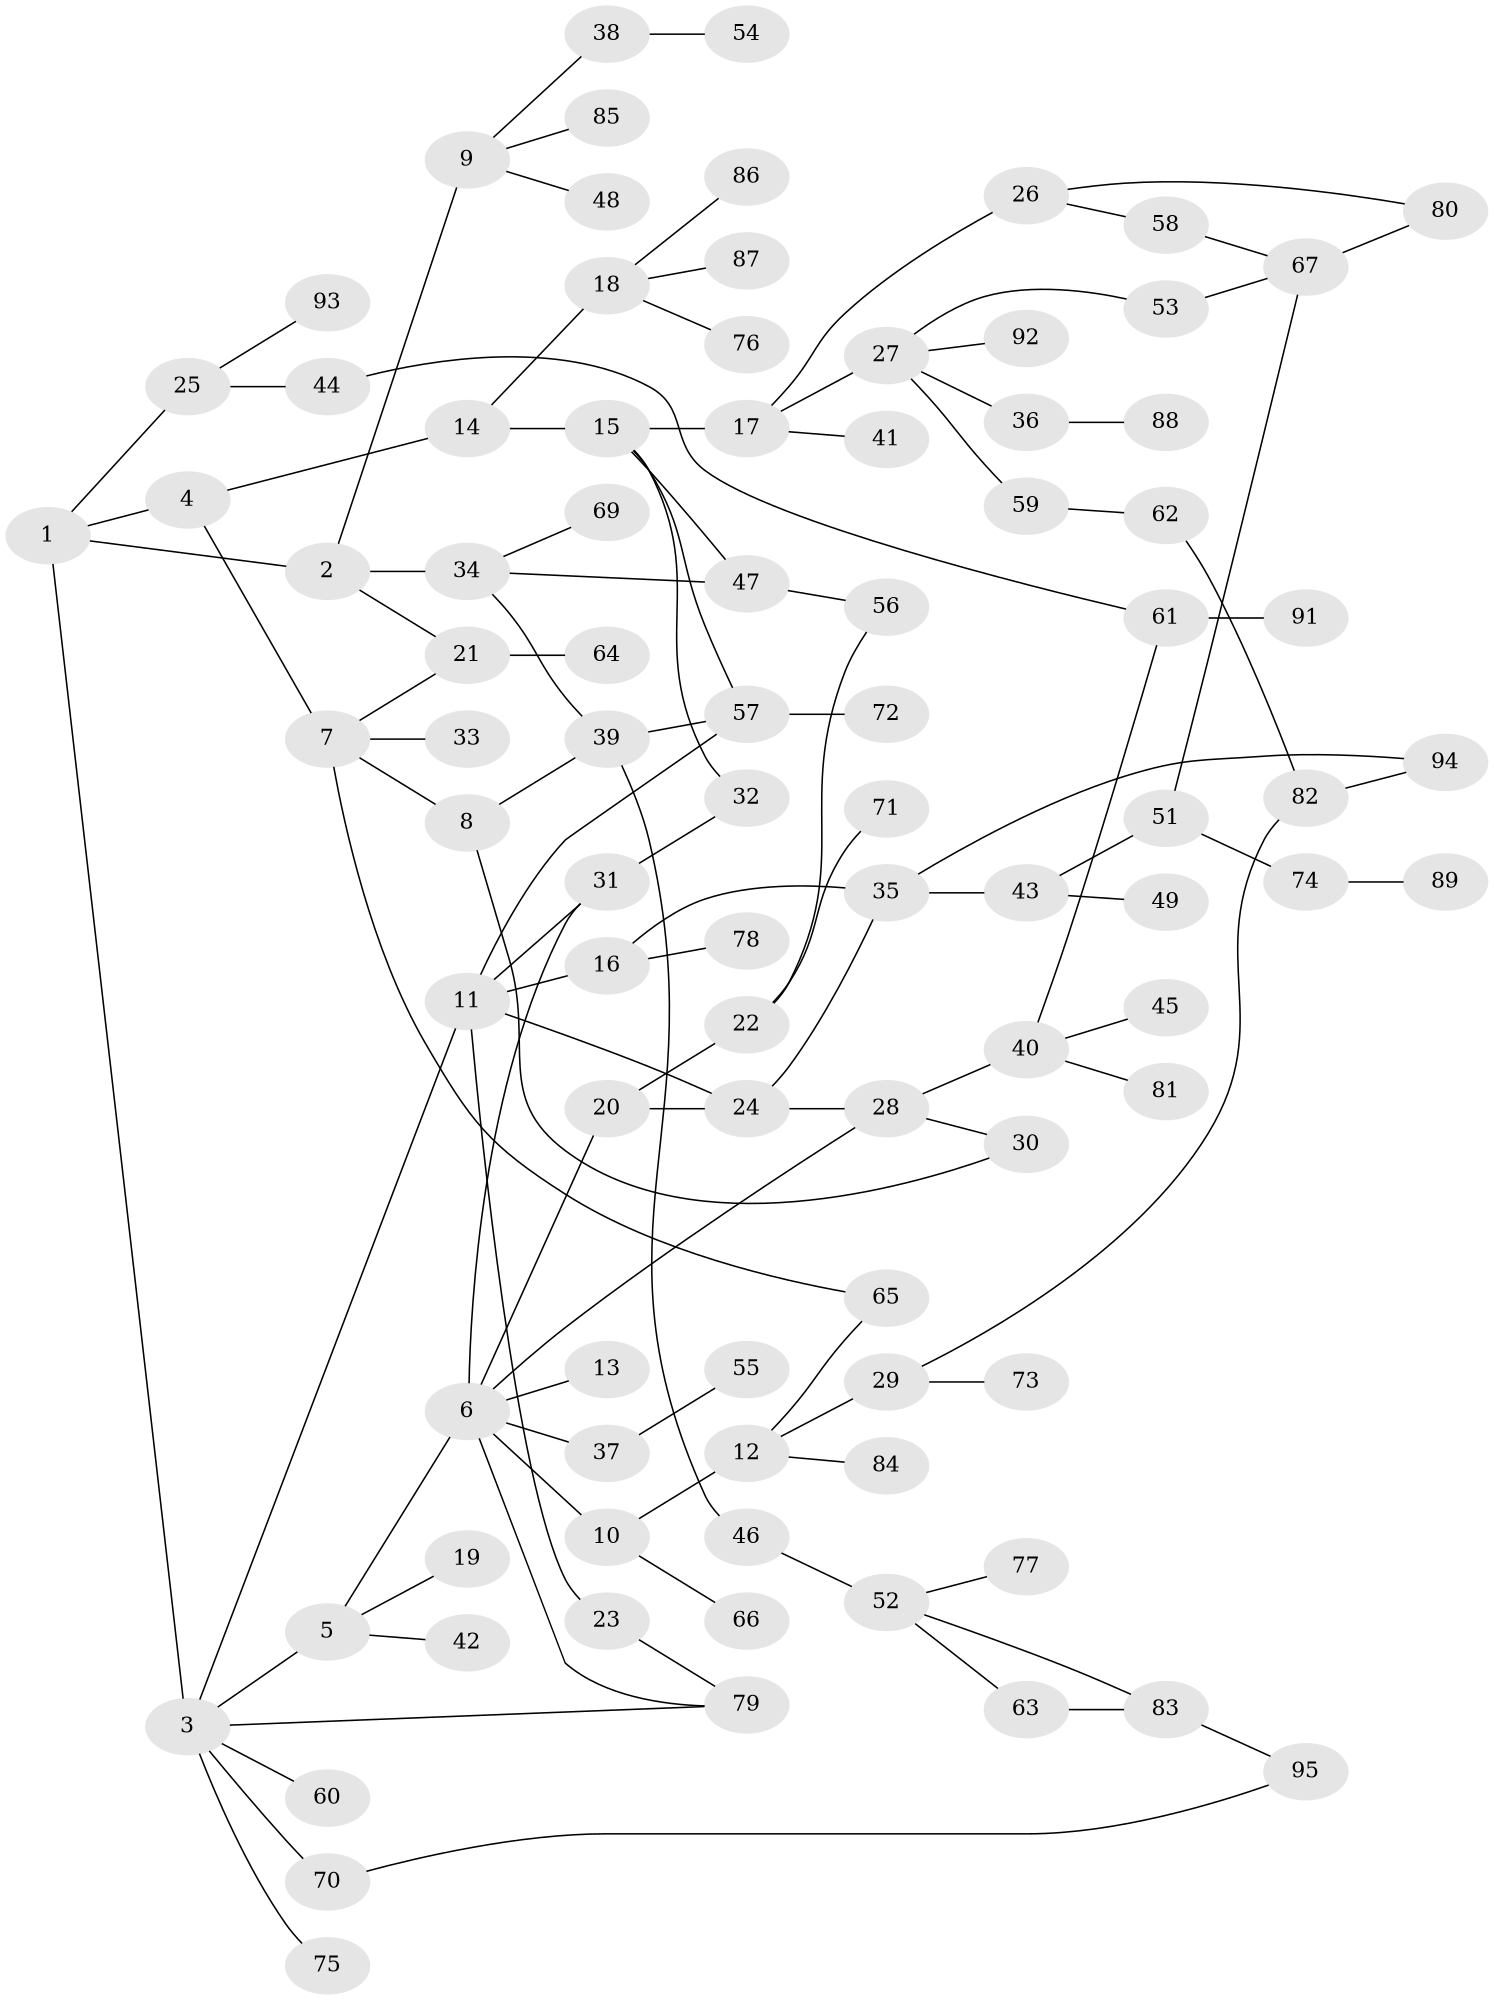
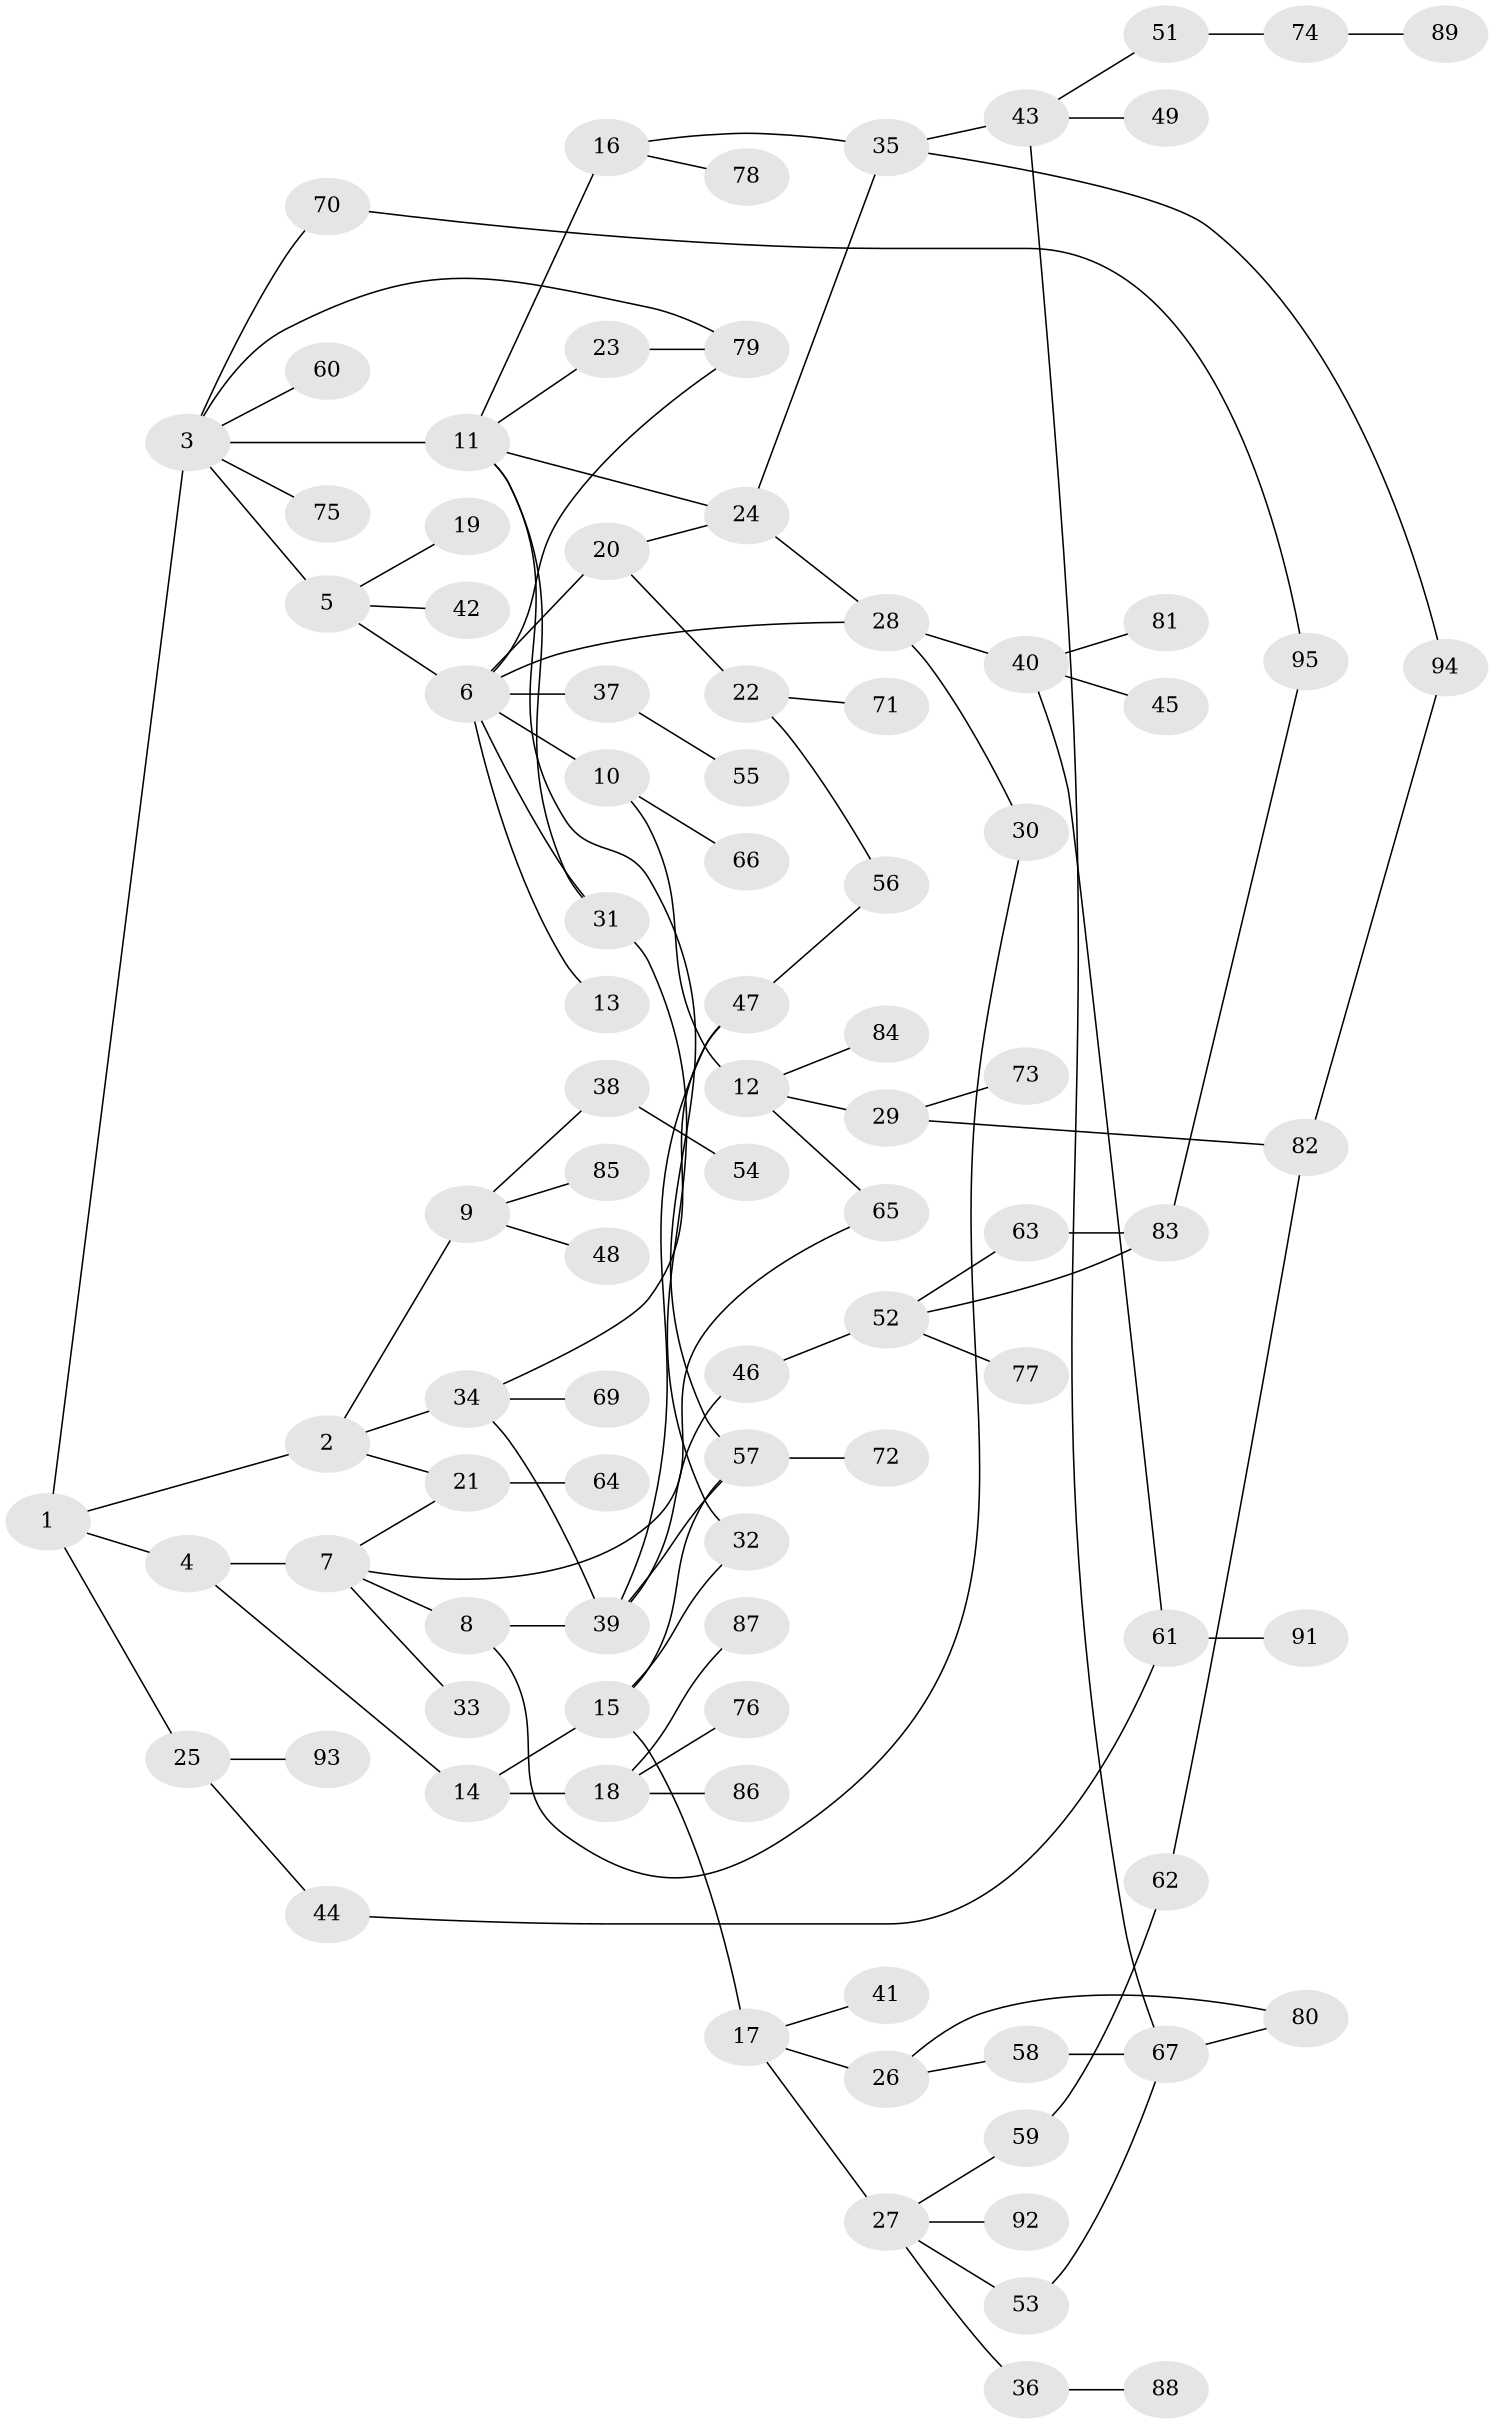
edge "15" -- "47": now "39" -- "47"
edge "67" -- "51": now "67" -- "43"
